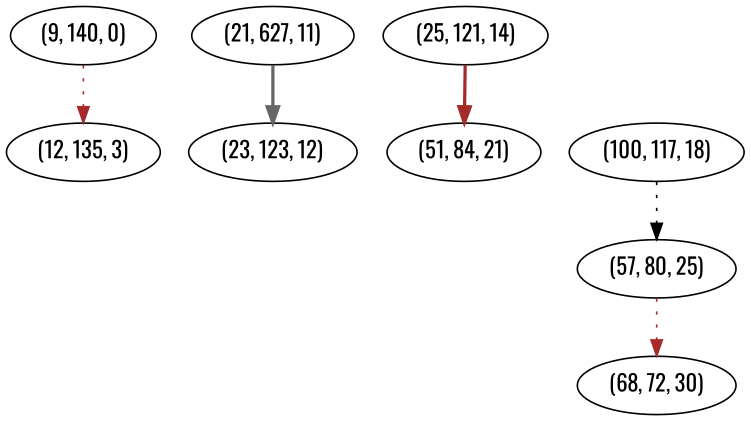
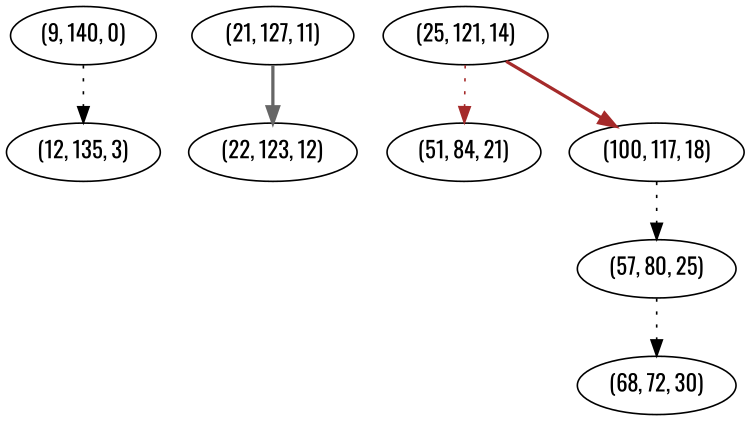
node "(21, 627, 11)": label "(21, 627, 11)" -> "(21, 127, 11)"
edge "(9, 140, 0)" -> "(12, 135, 3)": color brown -> black
edge "(25, 121, 14)" -> "(51, 84, 21)": style bold -> dotted
edge "(25, 121, 14)" -> "(100, 117, 18)": added
node "(23, 123, 12)": label "(23, 123, 12)" -> "(22, 123, 12)"
edge "(57, 80, 25)" -> "(68, 72, 30)": color brown -> black
